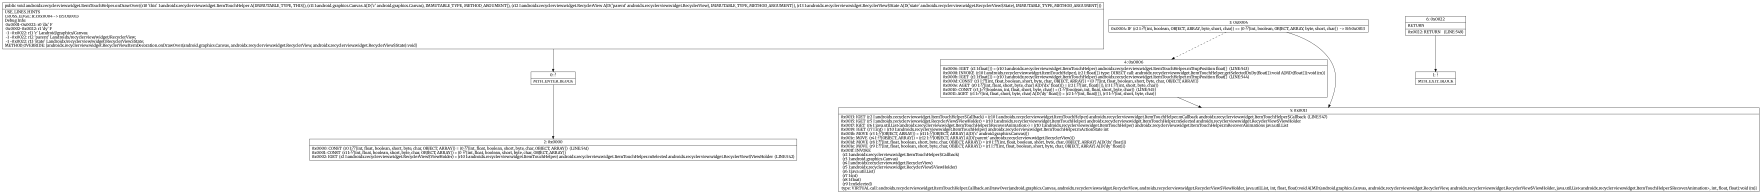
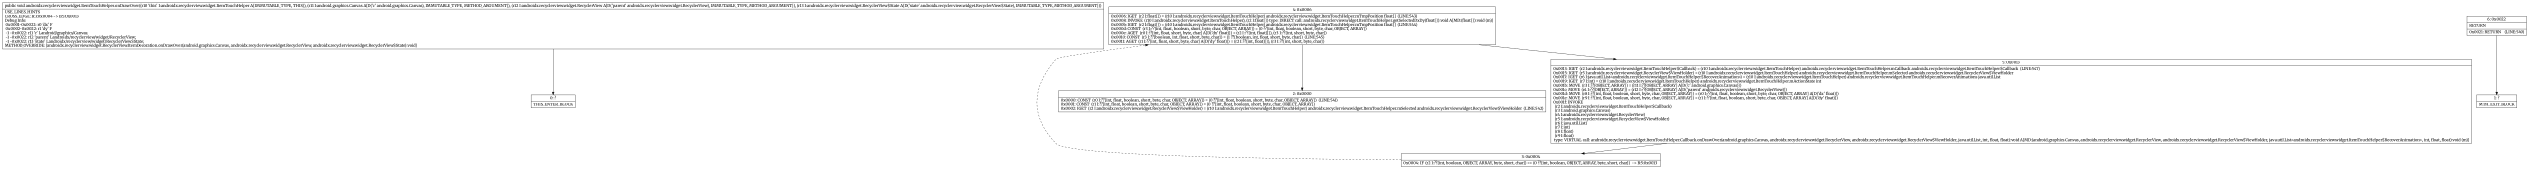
node "6: 0x0022": text "0x0022: RETURN    (LINE:549)" -> "0x0021: RETURN    (LINE:549)"
edge "3: 0x0004" -> "5: 0x0013": reversed
node "0: ?": text "MTH_ENTER_BLOCK" -> "THIS_ENTER_BLOCK"
edge "0: ?" -> "2: 0x0000": now "4: 0x0006" -> "2: 0x0000"
node "5: 0x0013": text "(r9 I:mSelected)" -> "(r9 I:float)"
